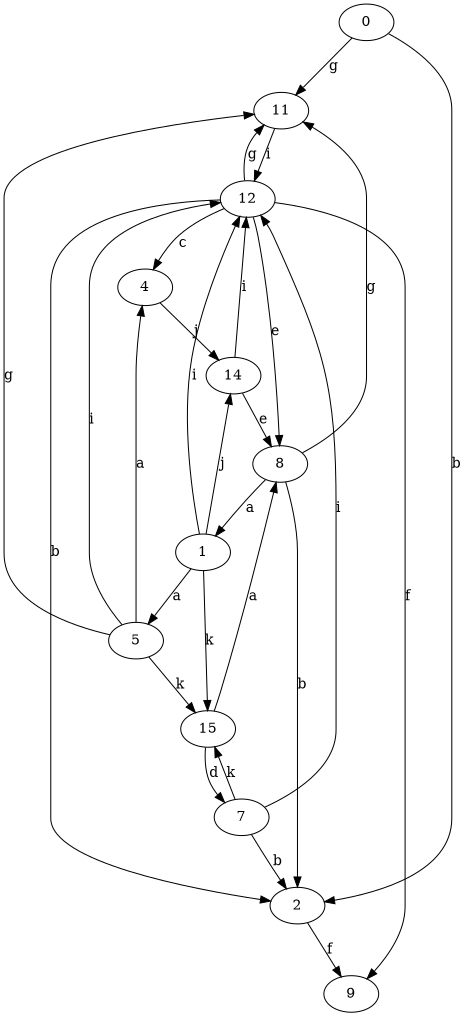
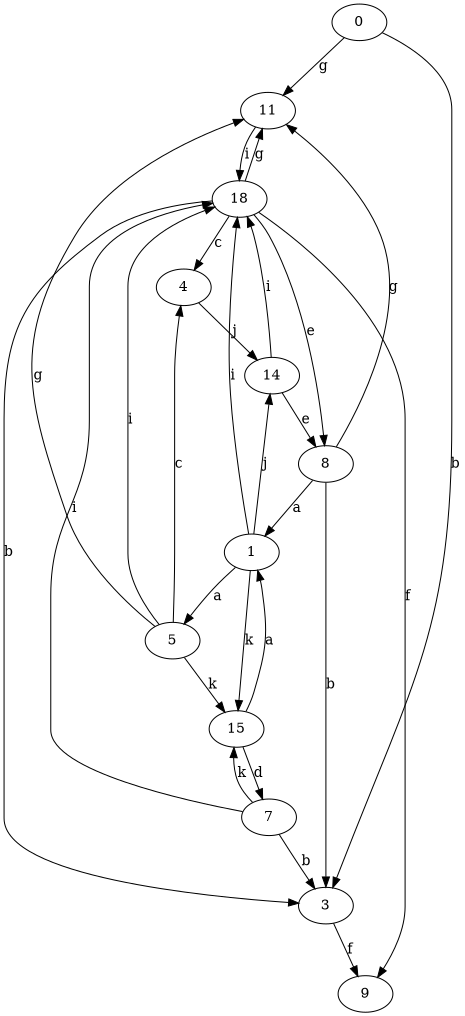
node "12": label "12" -> "18"
edge "5" -> "4": label "a" -> "c"
edge "15" -> "8": now "15" -> "1"
node "2": label "2" -> "3"
